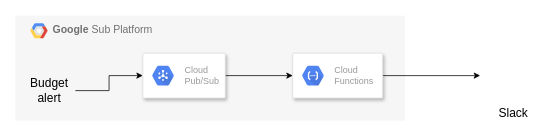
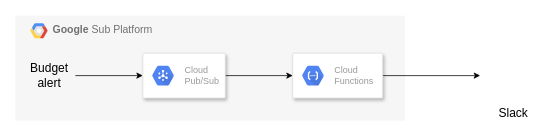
node "Budgetalert": moved (49, 90) -> (49, 75)
